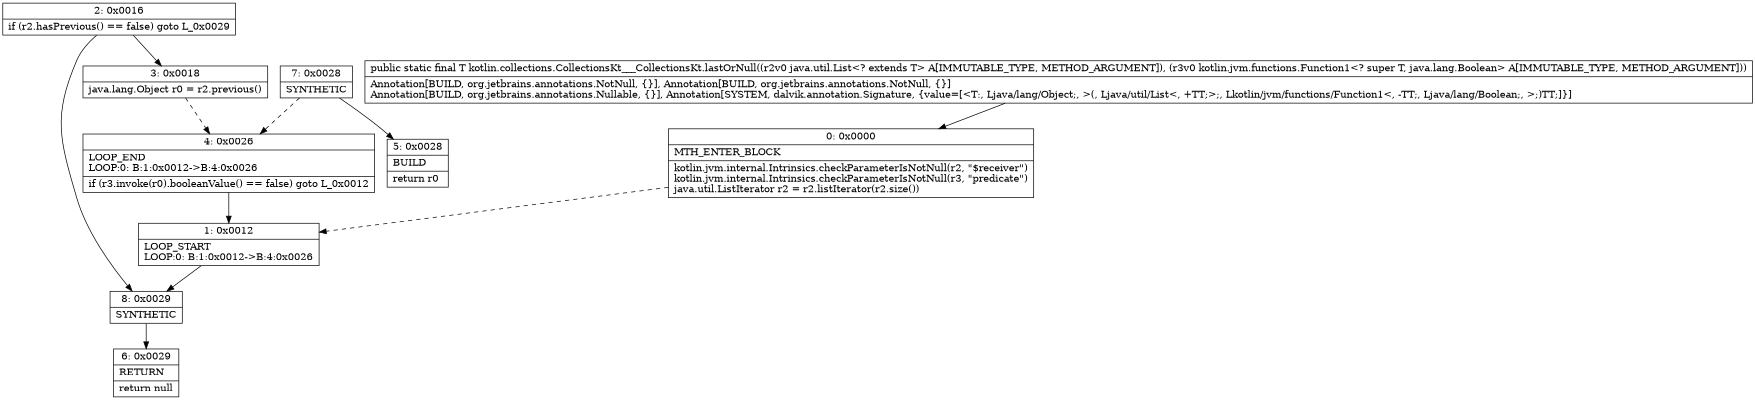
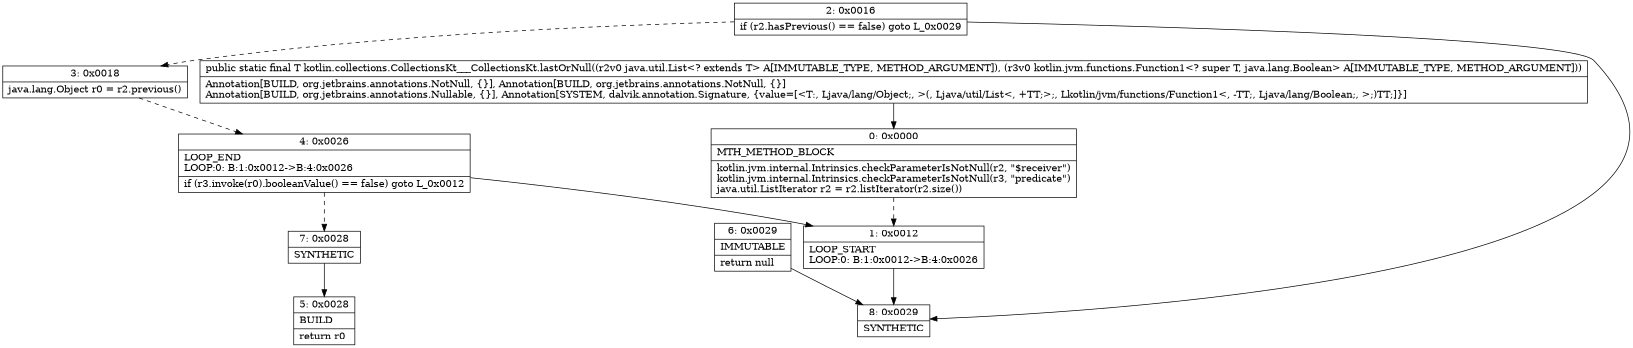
edge "2: 0x0016" -> "3: 0x0018": style solid -> dashed
edge "7: 0x0028" -> "4: 0x0026": reversed
node "0: 0x0000": text "MTH_ENTER_BLOCK" -> "MTH_METHOD_BLOCK"
edge "8: 0x0029" -> "6: 0x0029": reversed
node "6: 0x0029": text "RETURN" -> "IMMUTABLE"
